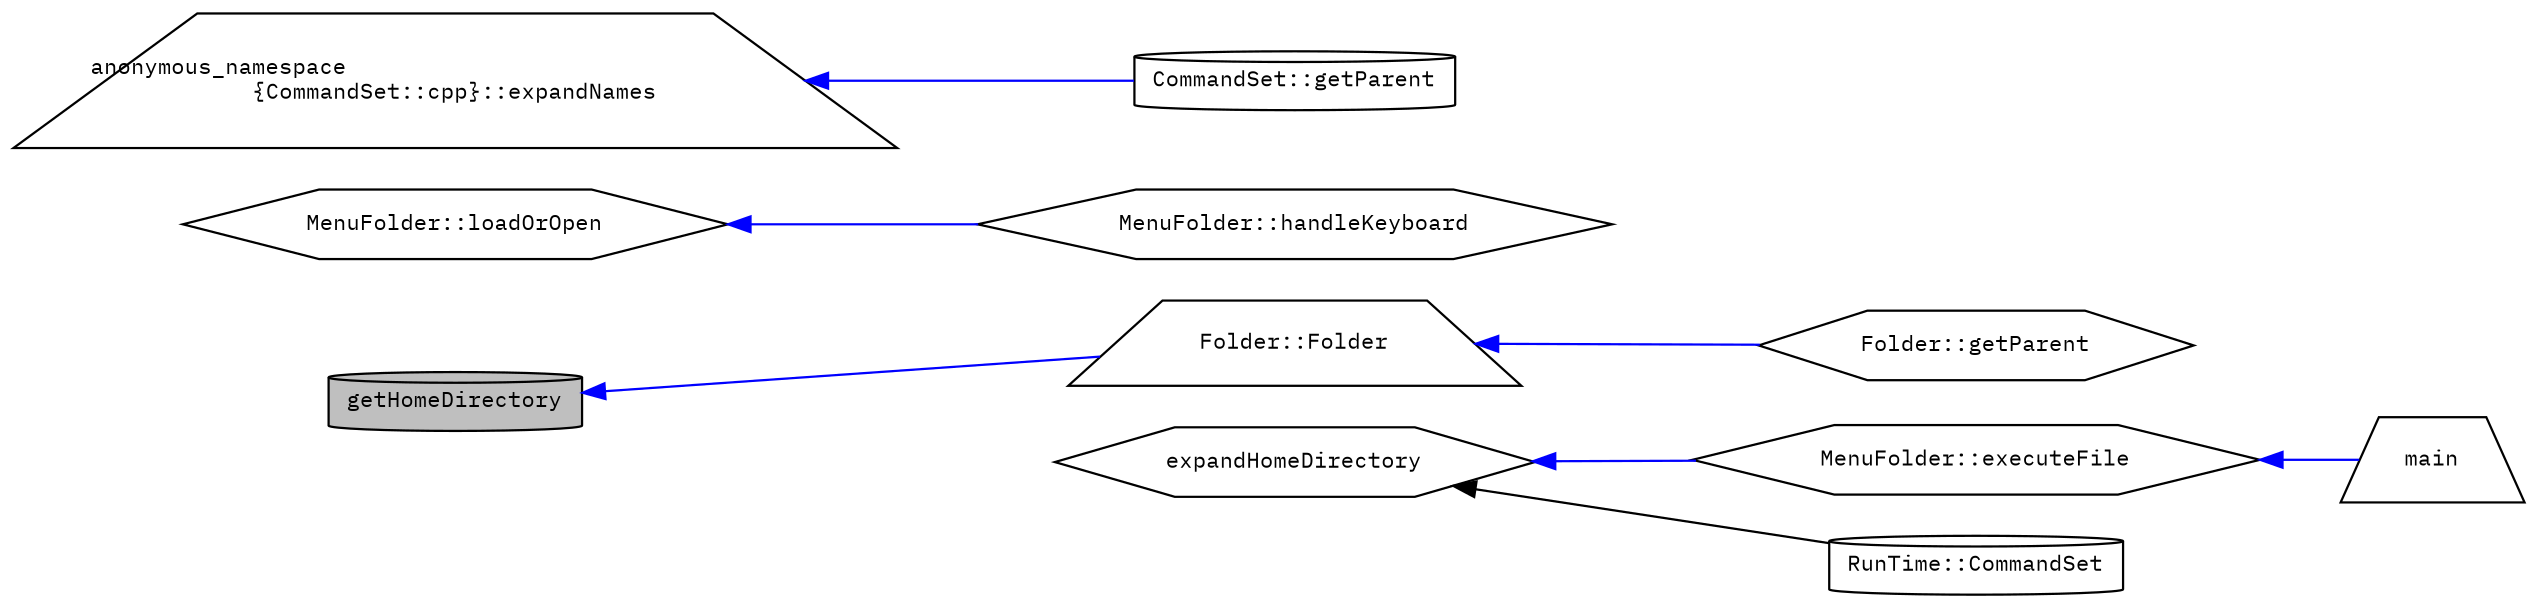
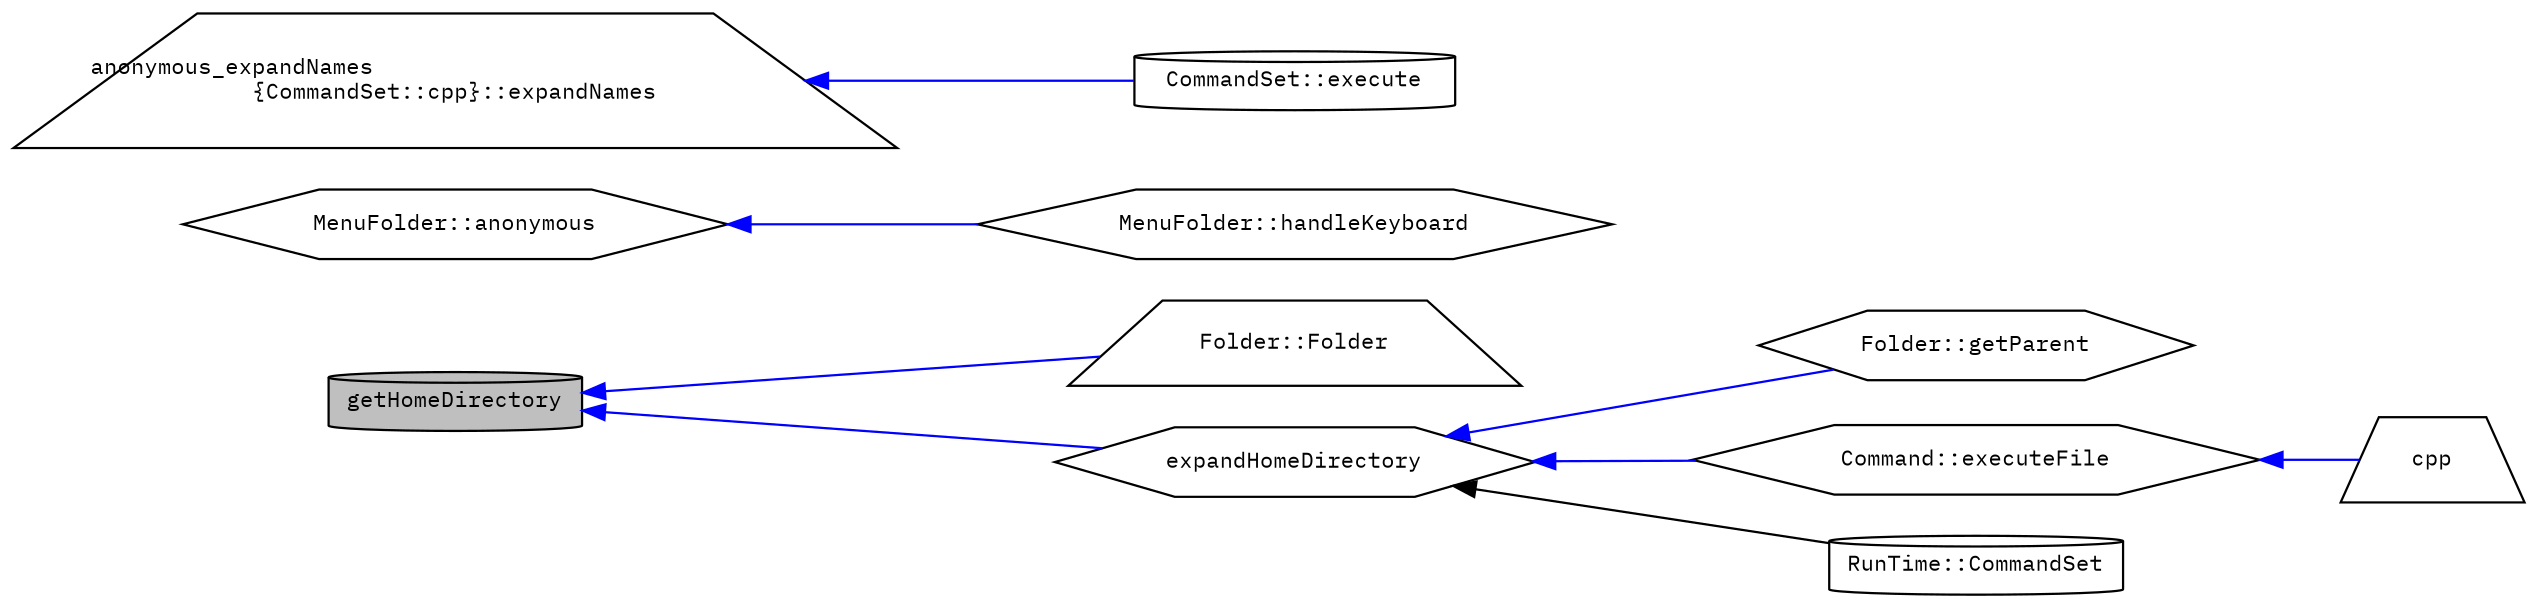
node "anonymous_namespace {CommandSet::cpp}::expandNames": label "anonymous_namespace {CommandSet::cpp}::expandNames" -> "anonymous_expandNames {CommandSet::cpp}::expandNames"
node "CommandSet::getParent": label "CommandSet::getParent" -> "CommandSet::execute"
node "MenuFolder::loadOrOpen": label "MenuFolder::loadOrOpen" -> "MenuFolder::anonymous"
edge "Folder::getParent" -> "Folder::Folder": now "Folder::getParent" -> "expandHomeDirectory"
edge "expandHomeDirectory" -> "getHomeDirectory": added
node "MenuFolder::executeFile": label "MenuFolder::executeFile" -> "Command::executeFile"
node "main": label "main" -> "cpp"
